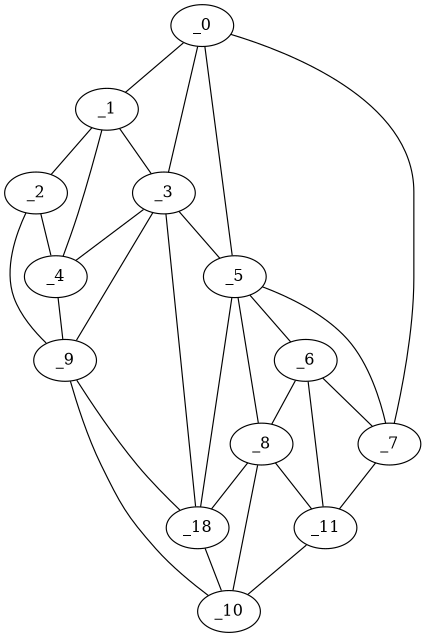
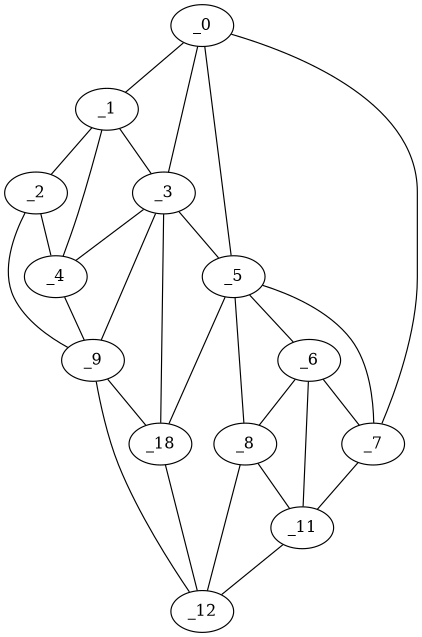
edge "_8" -- "_18": removed
node "_10": label "_10" -> "_12"
